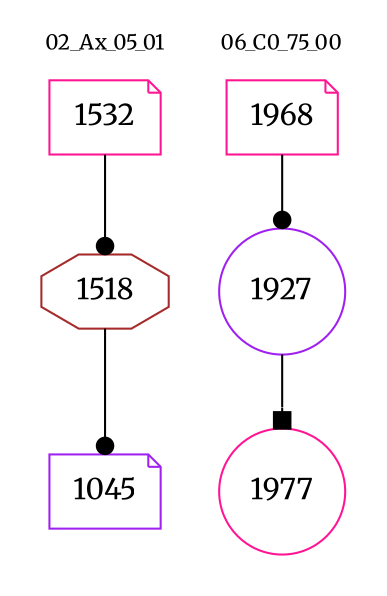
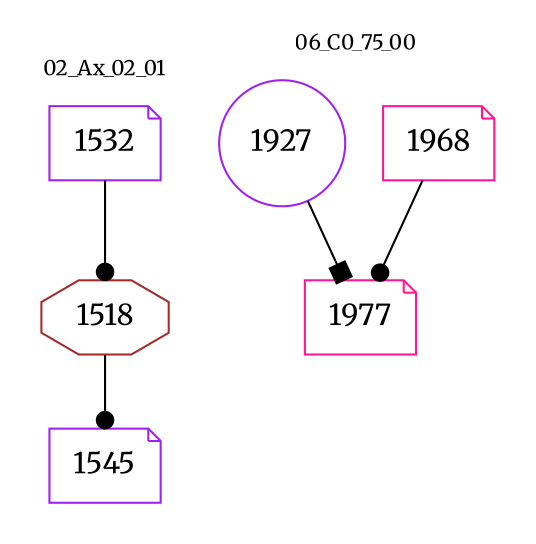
cluster "02_Ax_05_01": label "02_Ax_05_01" -> "02_Ax_02_01"
node "1532": color deeppink -> purple
edge "1968" -> "1927": now "1968" -> "1977"
node "1045": label "1045" -> "1545"
node "1977": shape circle -> note
